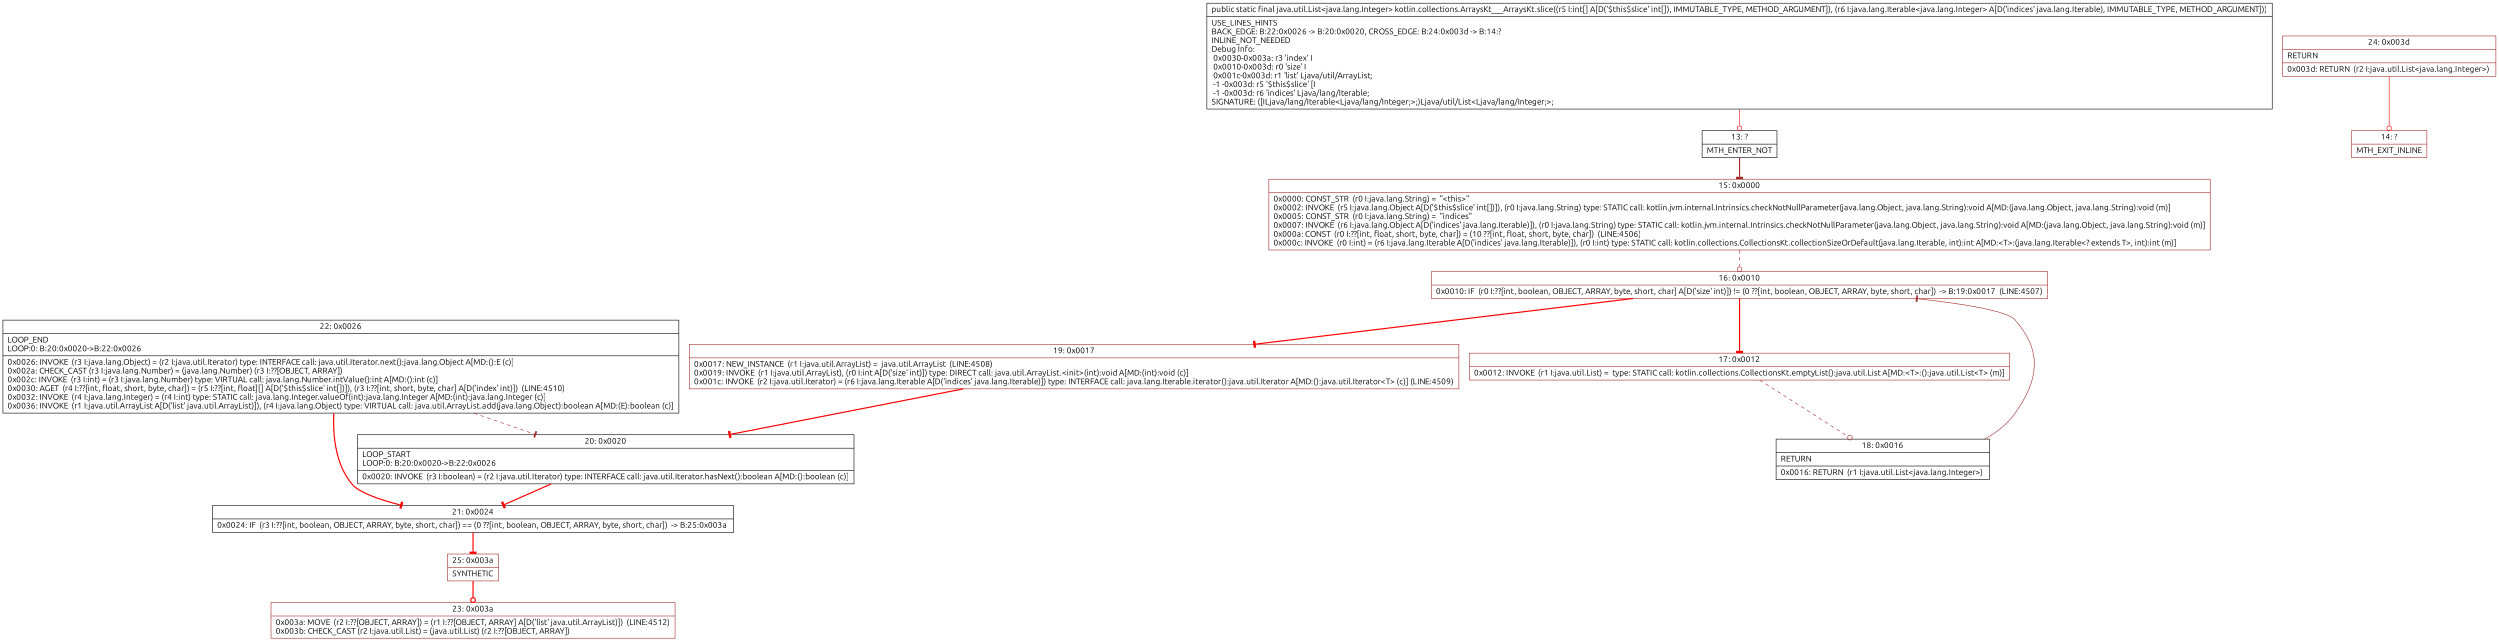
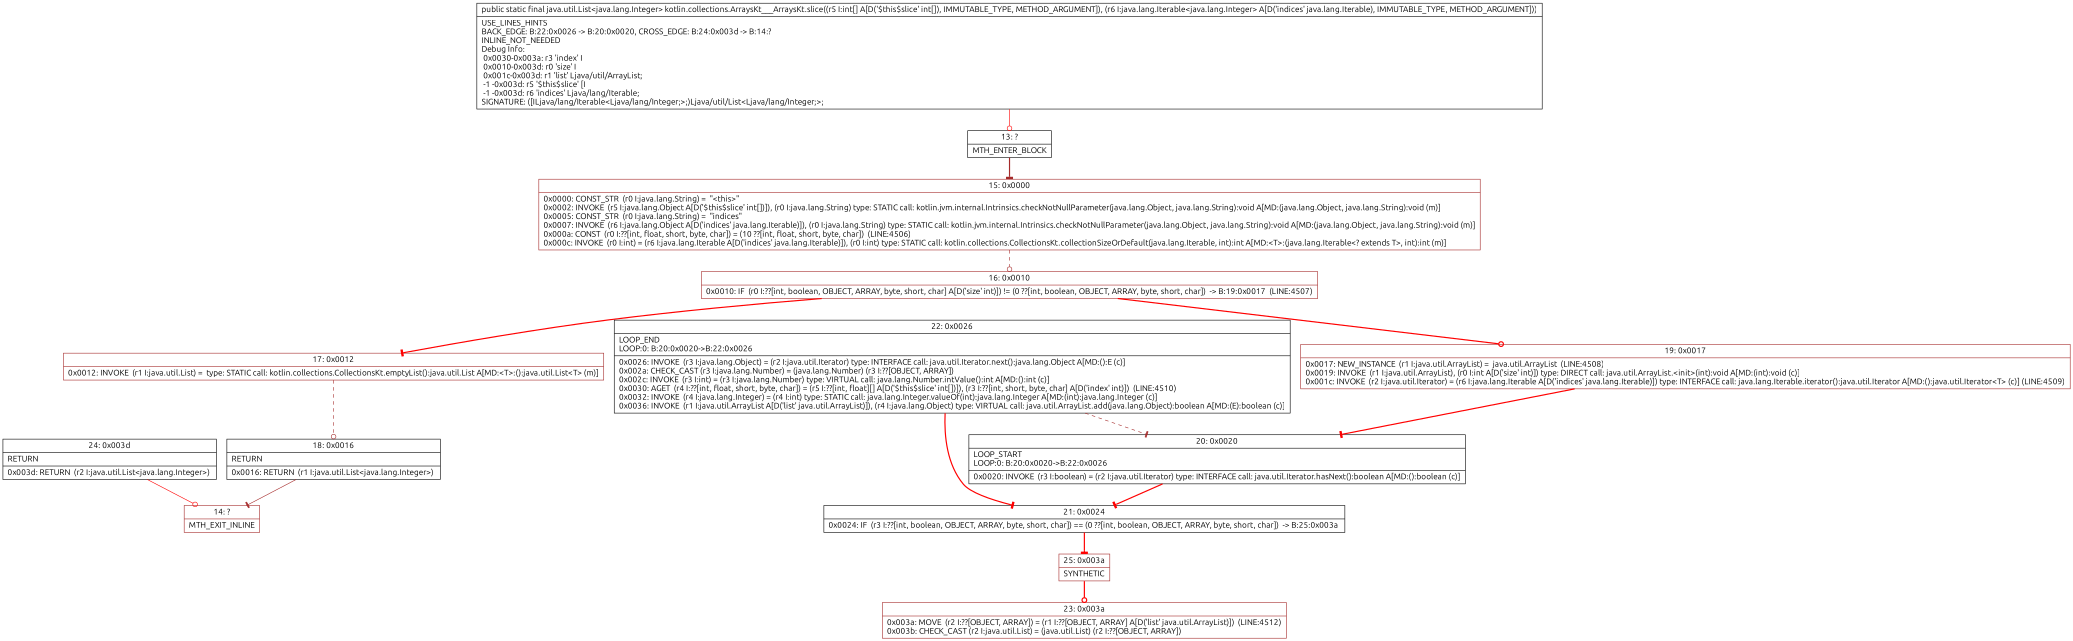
node "24: 0x003d": color brown -> black
node "13: ?": text "MTH_ENTER_NOT" -> "MTH_ENTER_BLOCK"
edge "16: 0x0010" -> "19: 0x0017": arrowhead tee -> odot
edge "18: 0x0016" -> "16: 0x0010": now "18: 0x0016" -> "14: ?"
